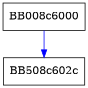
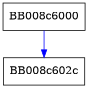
node "BB508c602c": label "BB508c602c" -> "BB008c602c"
